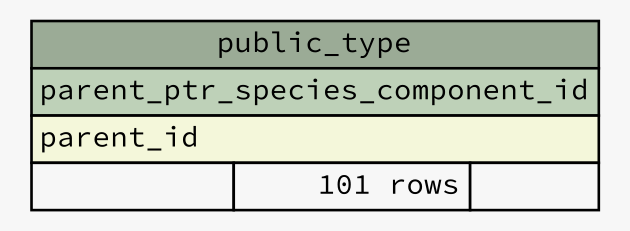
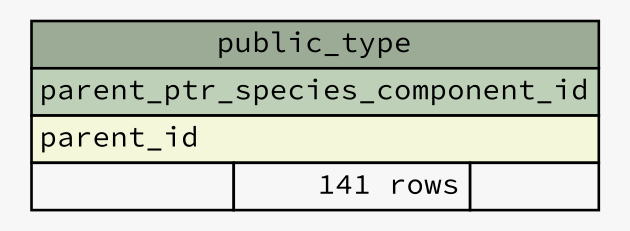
node "public_type": text "101 rows" -> "141 rows"
